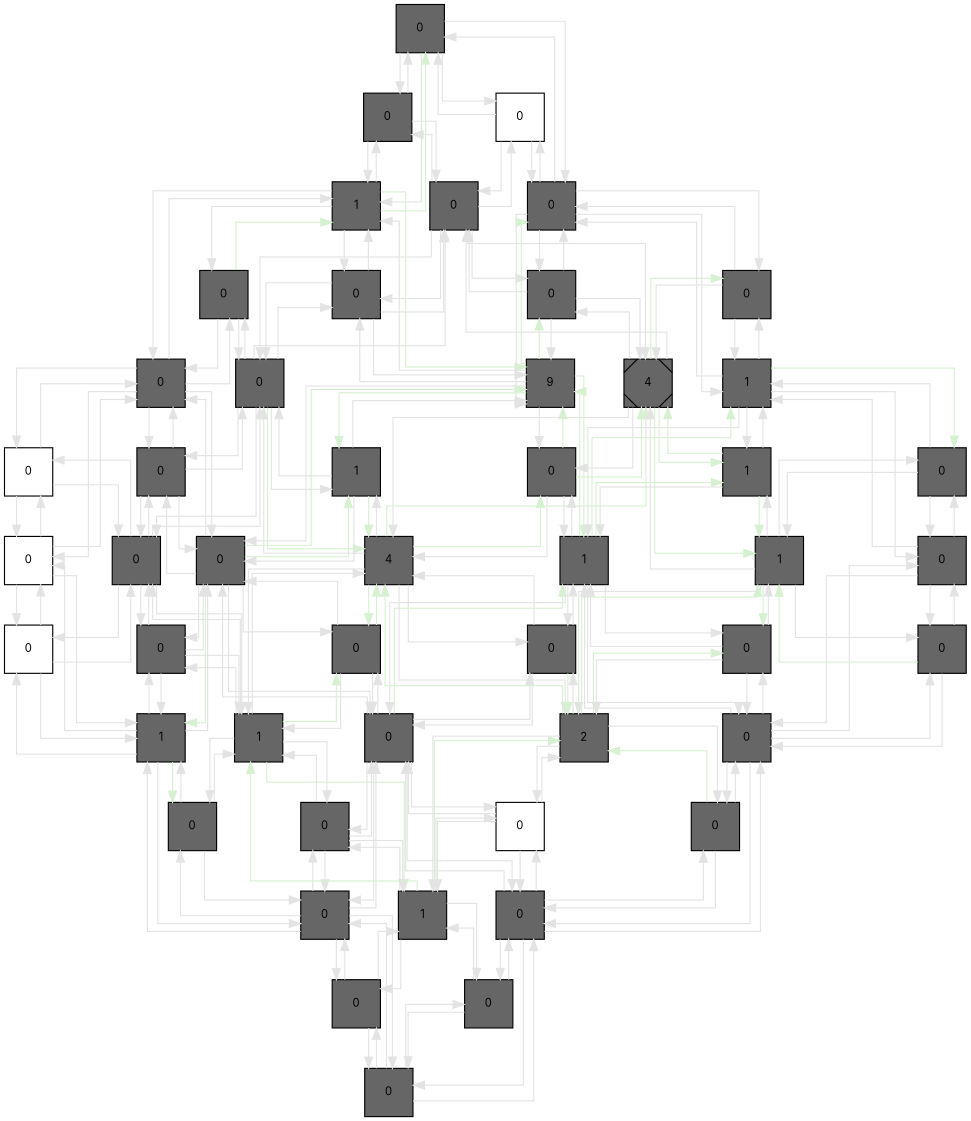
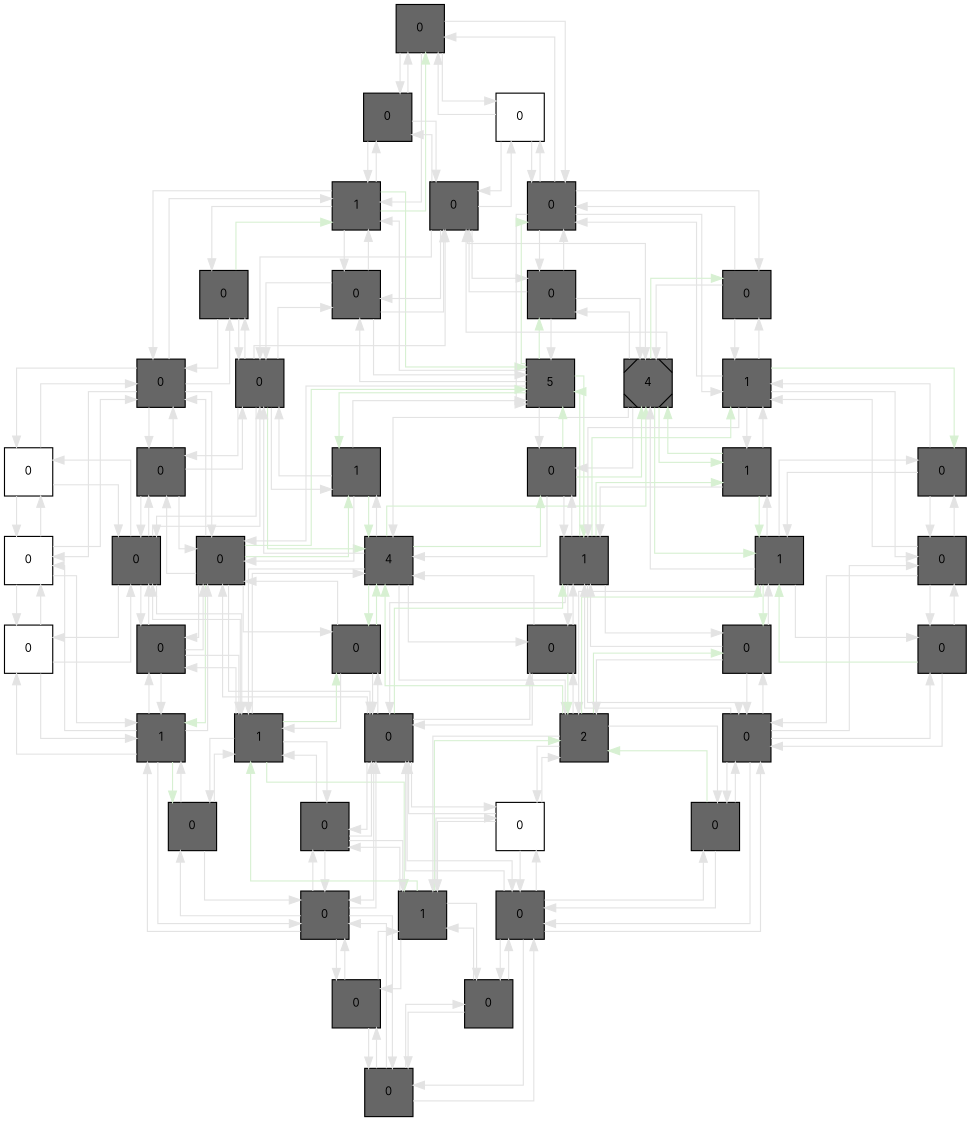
node "9": label "9" -> "5"
